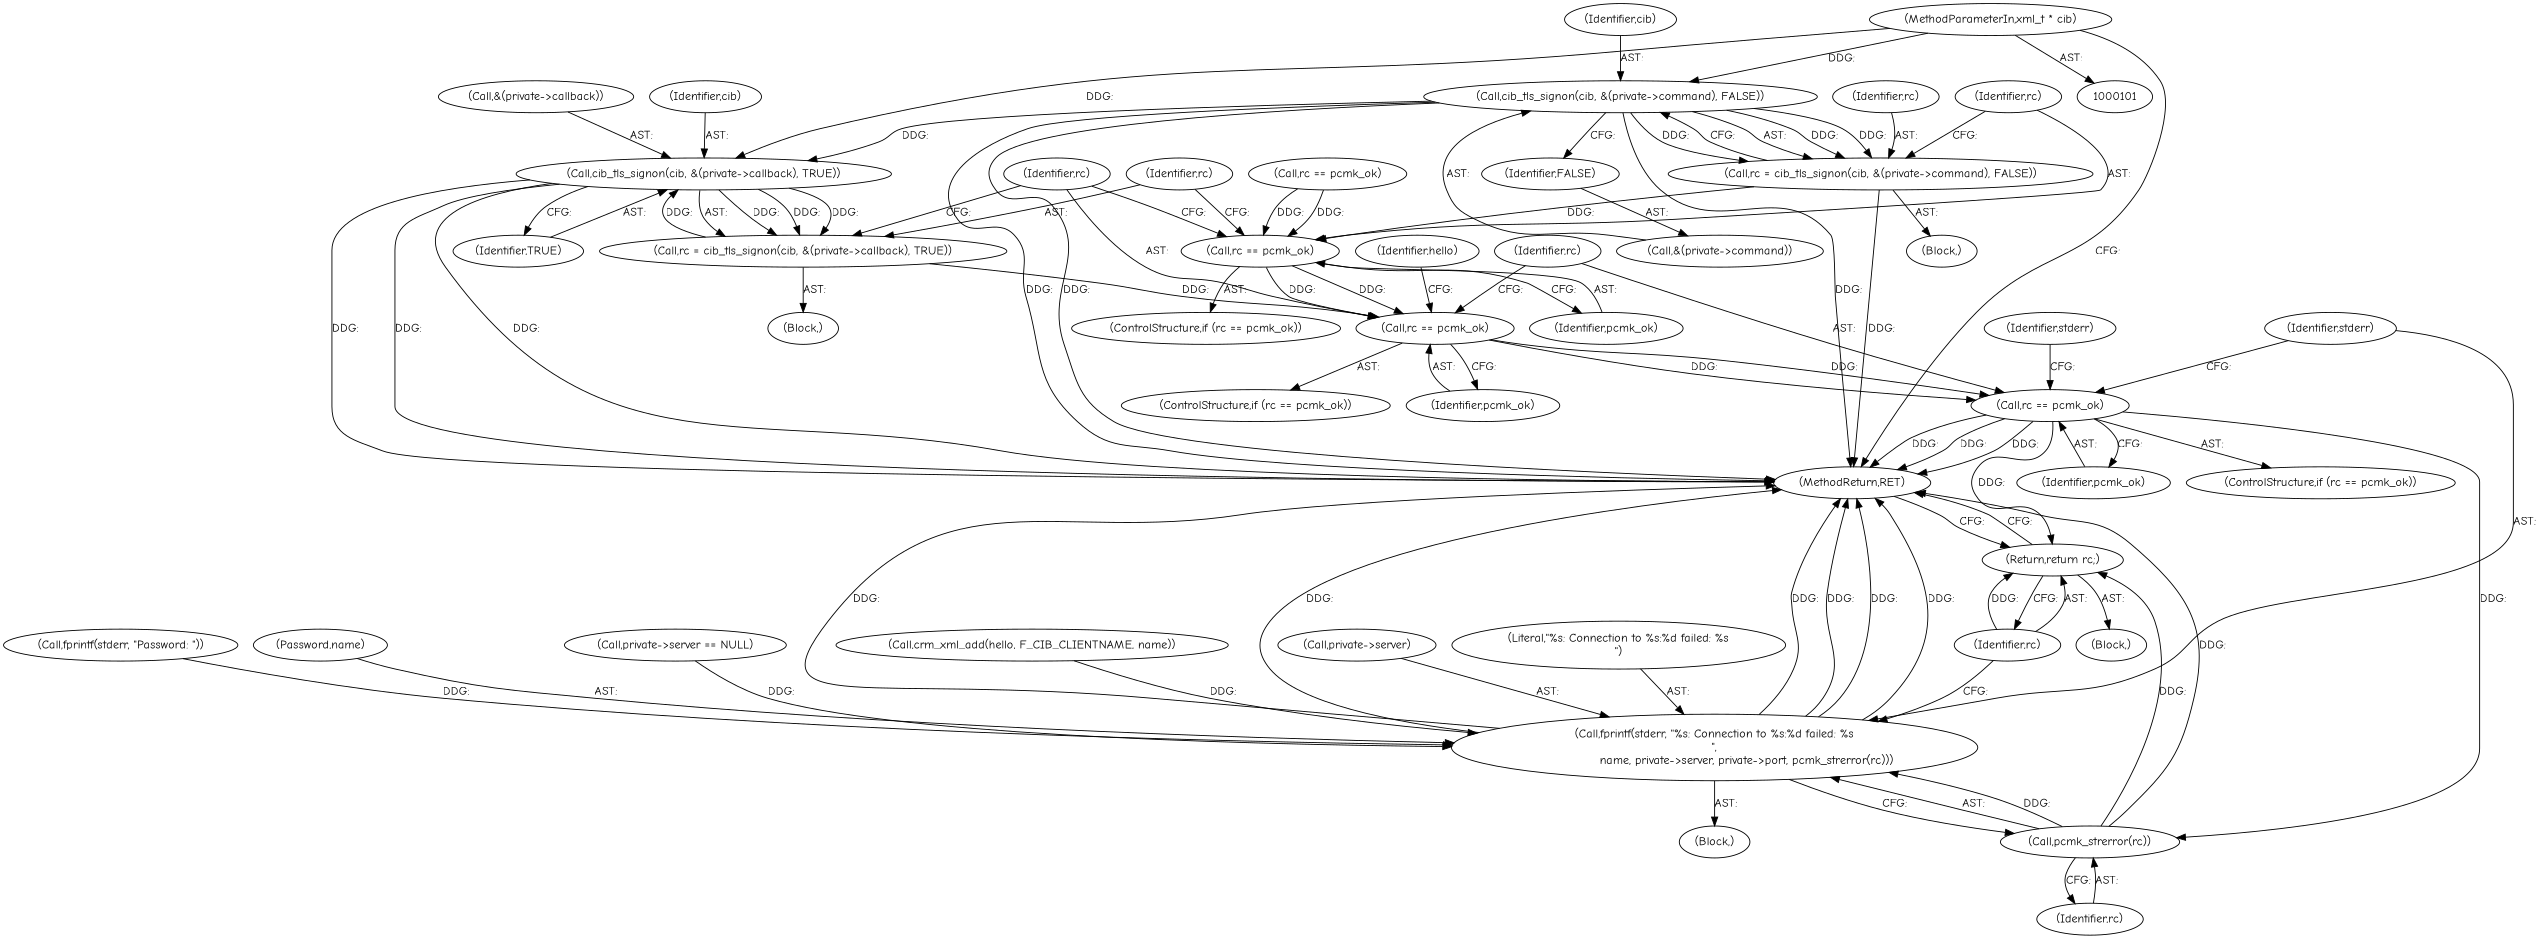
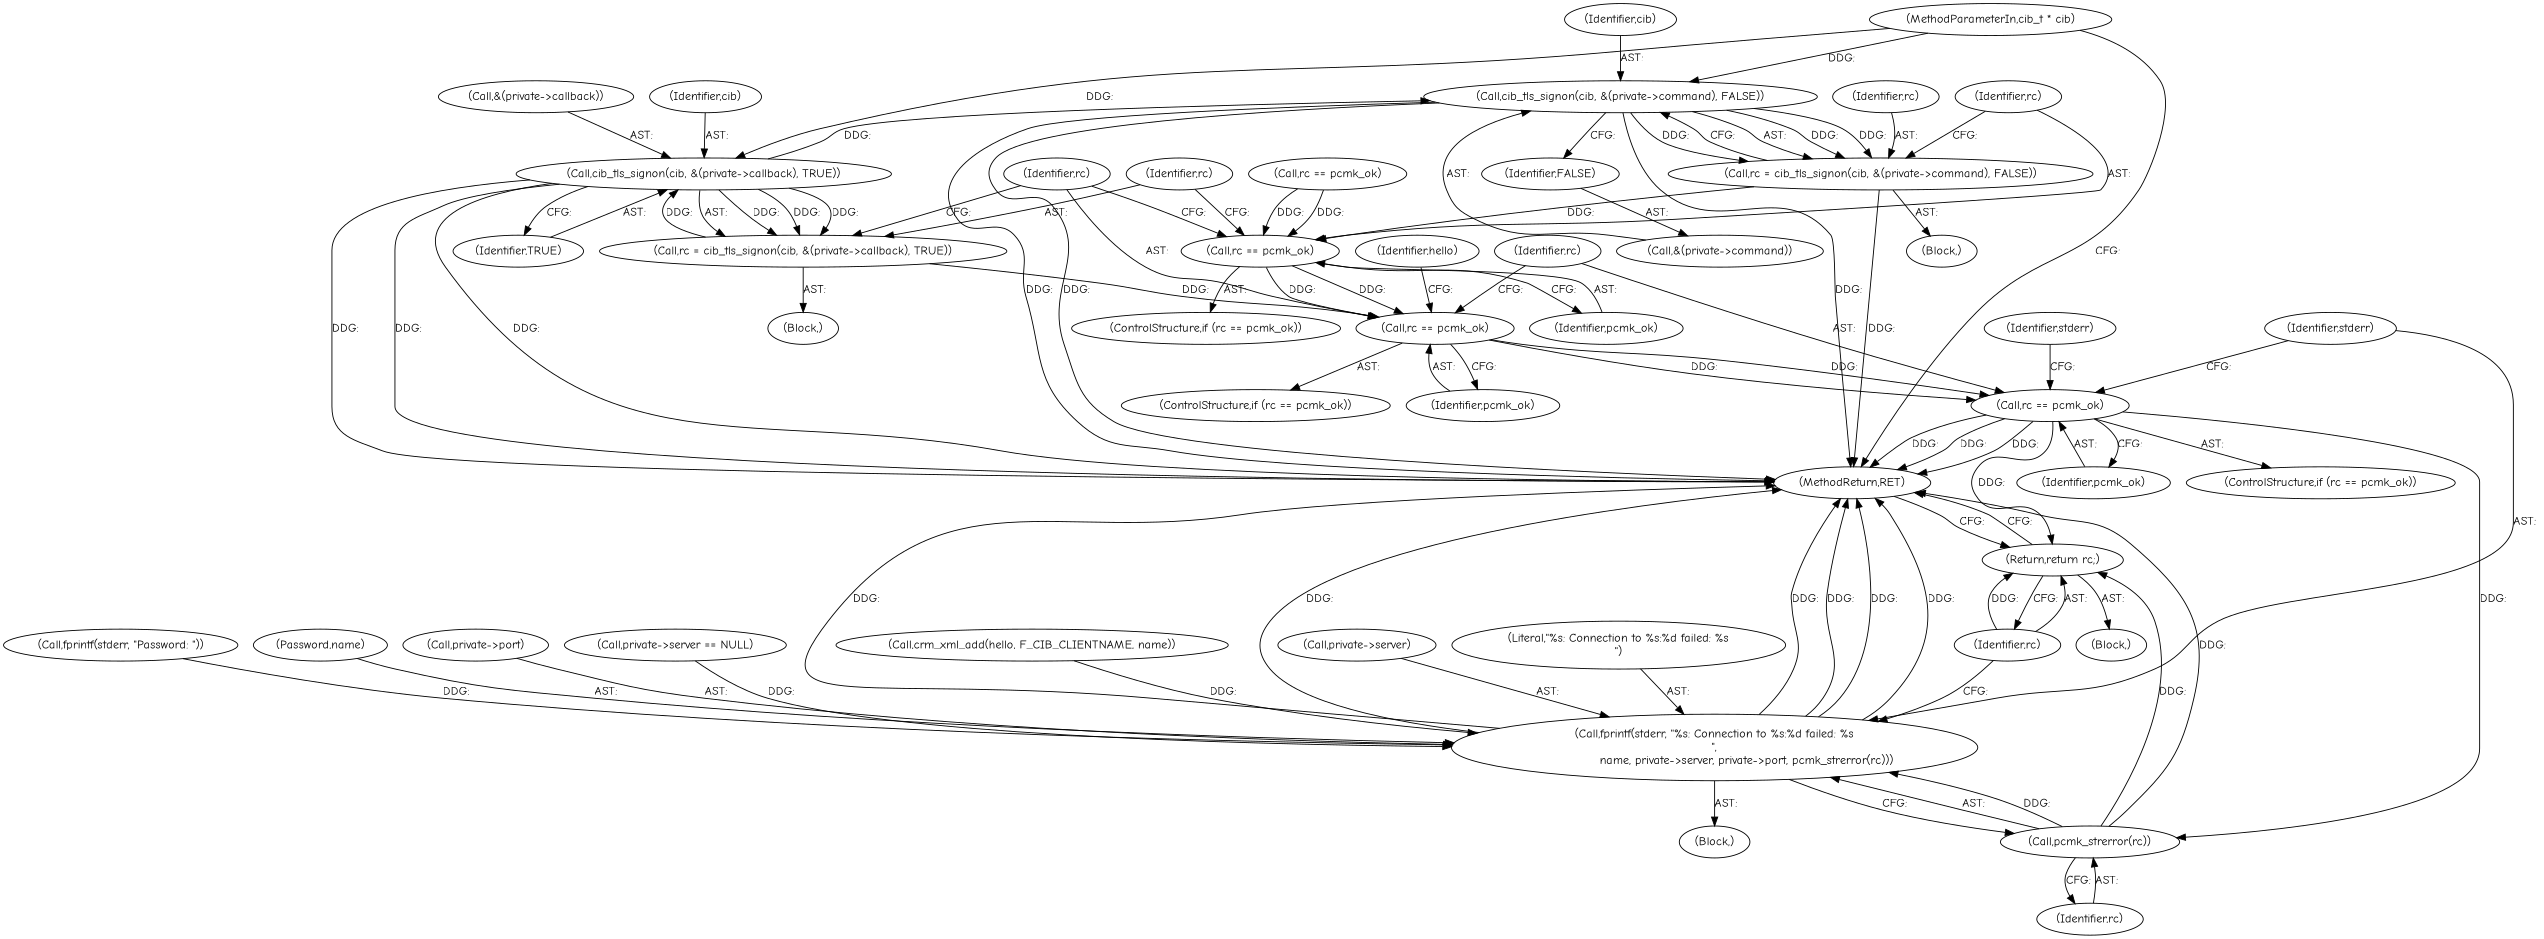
node "(MethodParameterIn,xml_t * cib)": label "(MethodParameterIn,xml_t * cib)" -> "(MethodParameterIn,cib_t * cib)"
node "1000101": removed
edge "(Call,cib_tls_signon(cib, &(private->command), FALSE))" -> "(Call,cib_tls_signon(cib, &(private->callback), TRUE))": reversed
node "(Call,private->port)": added
